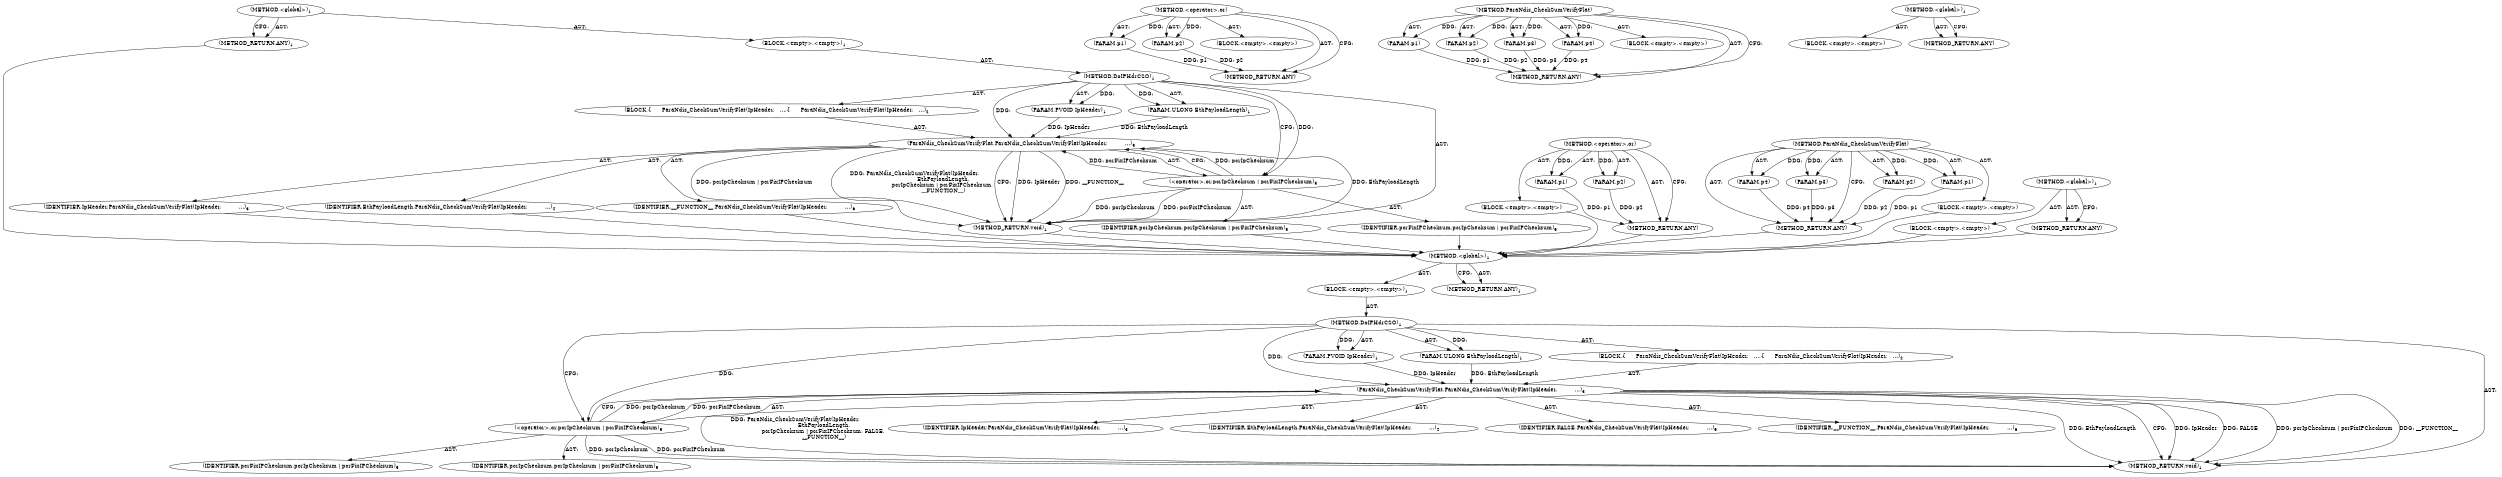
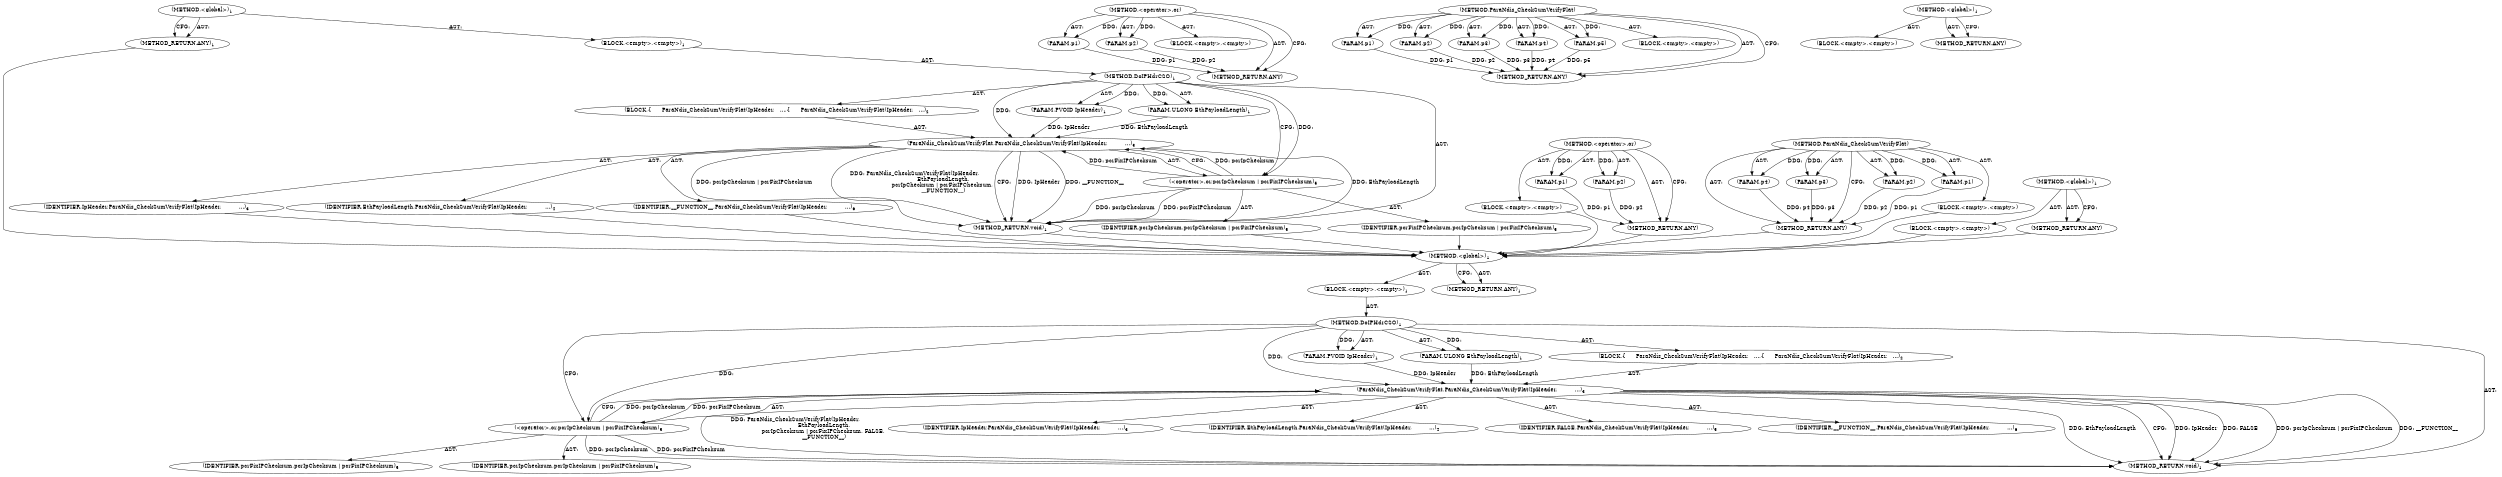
node "(PARAM,p5)": added
